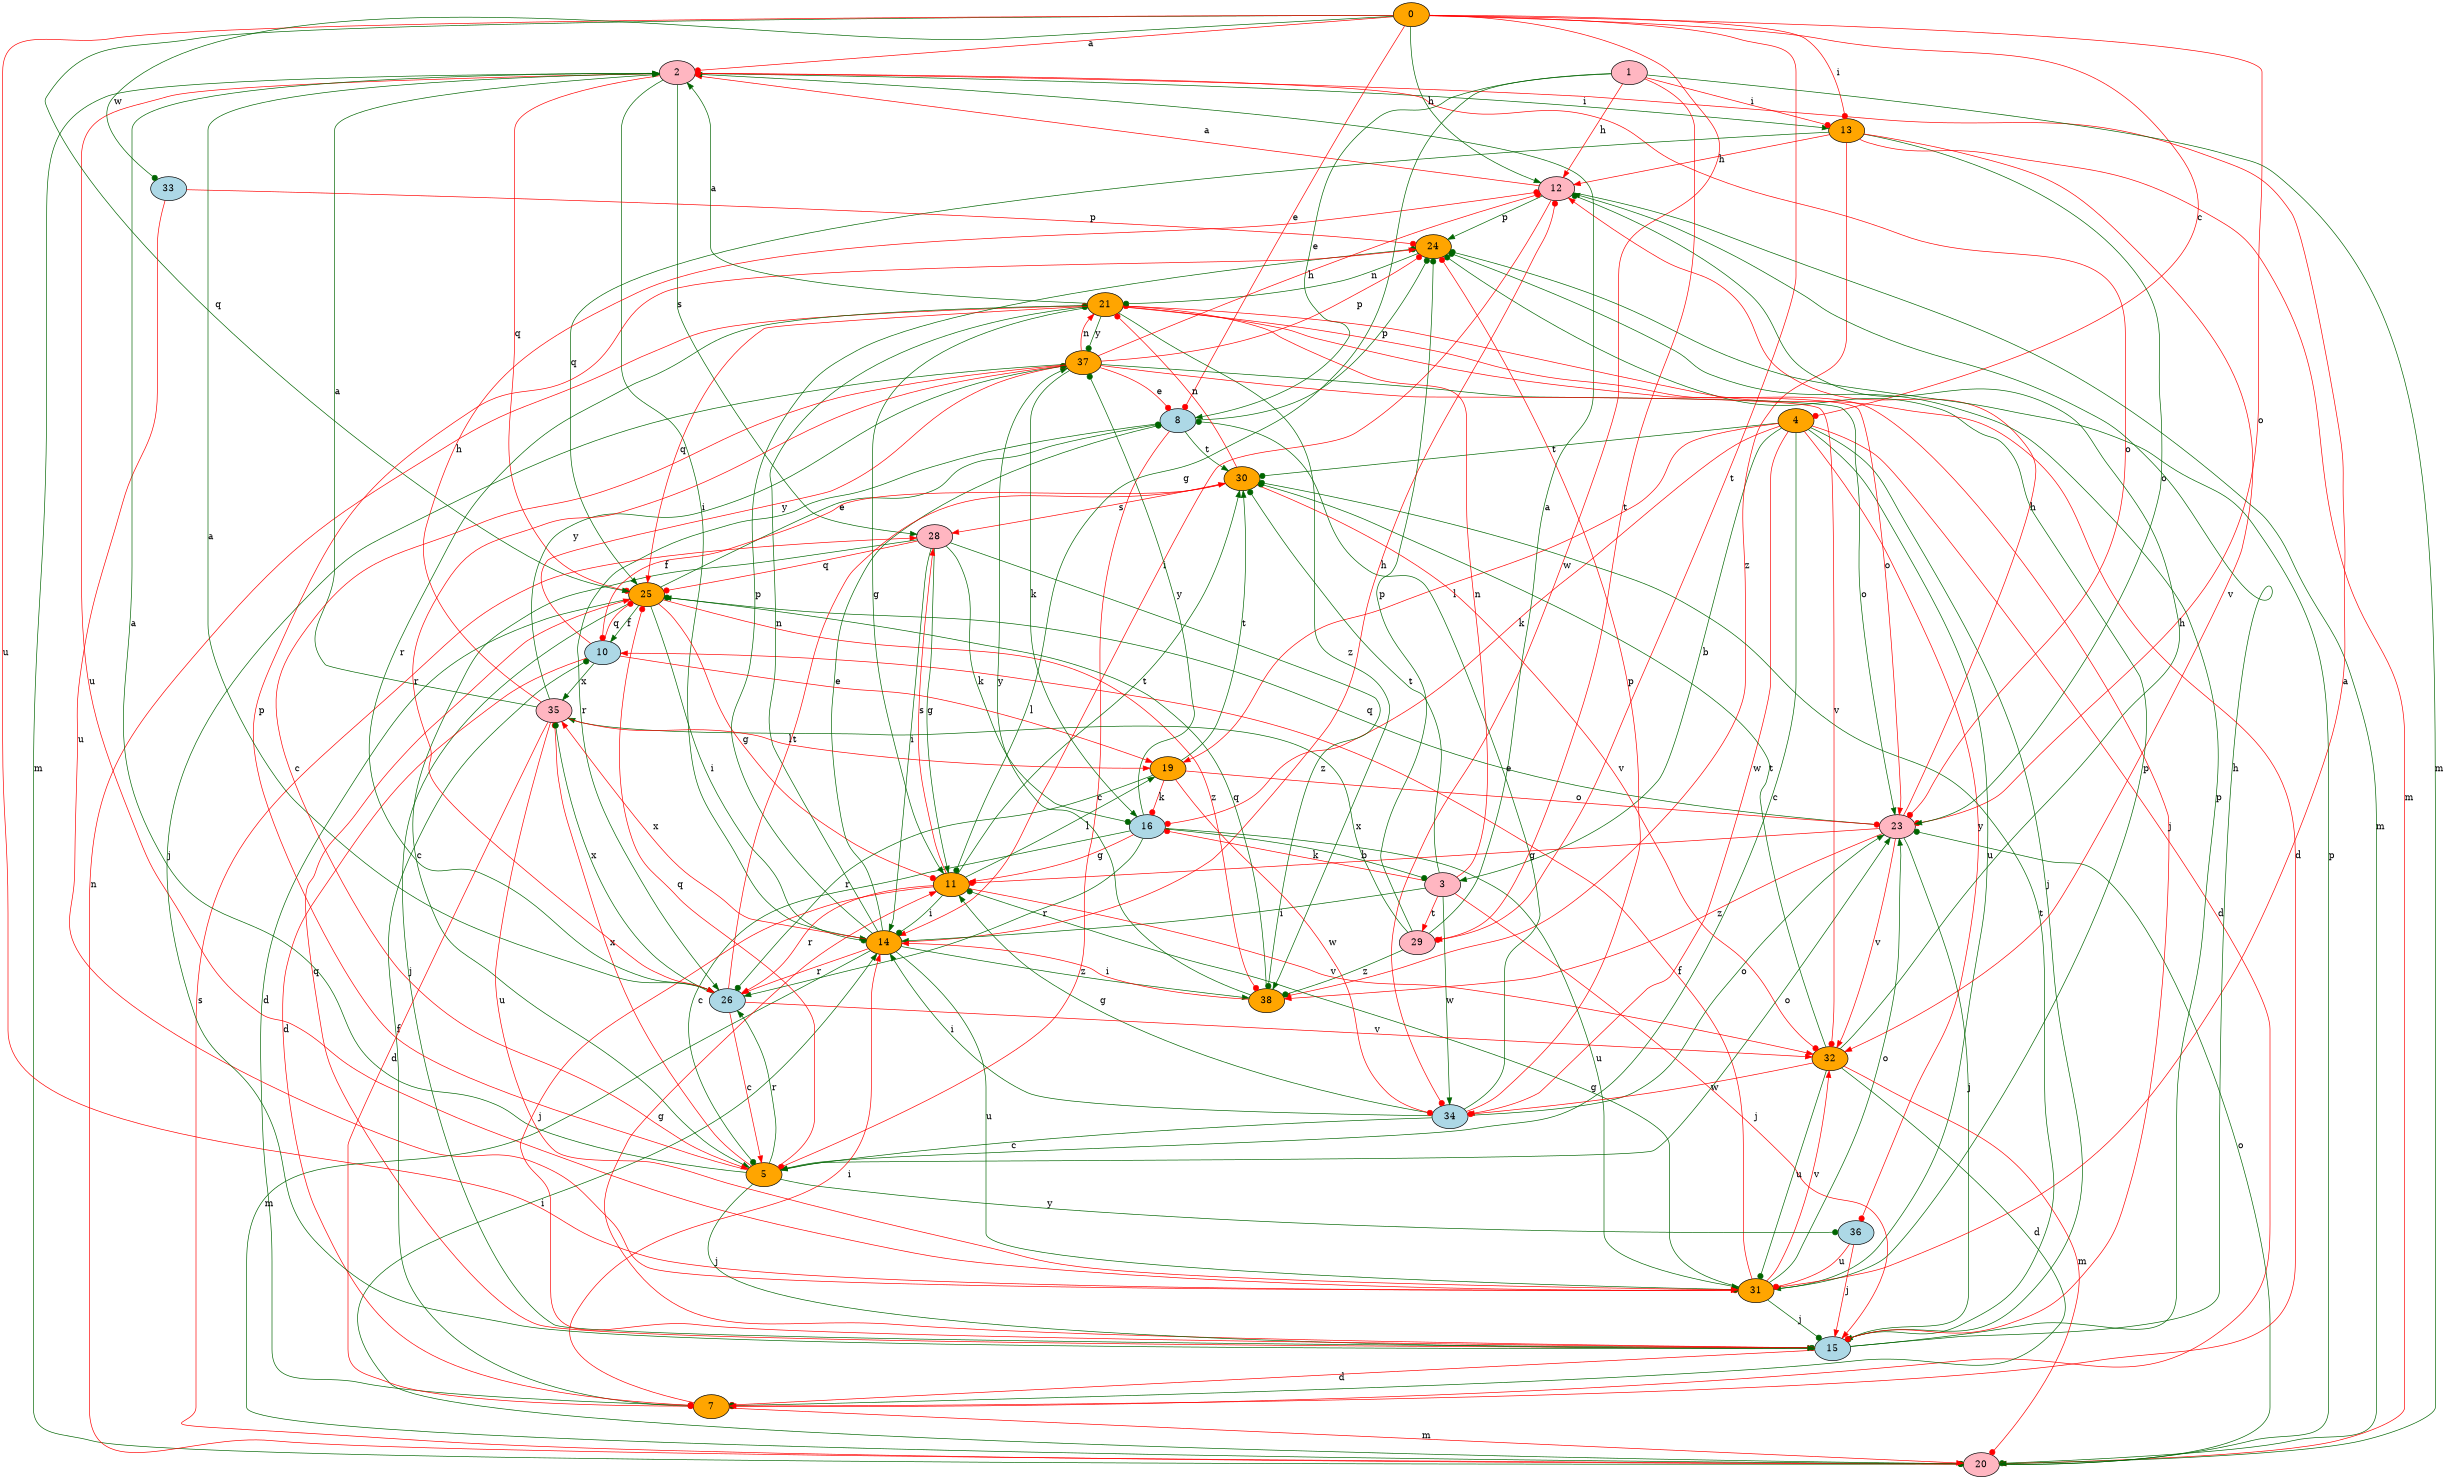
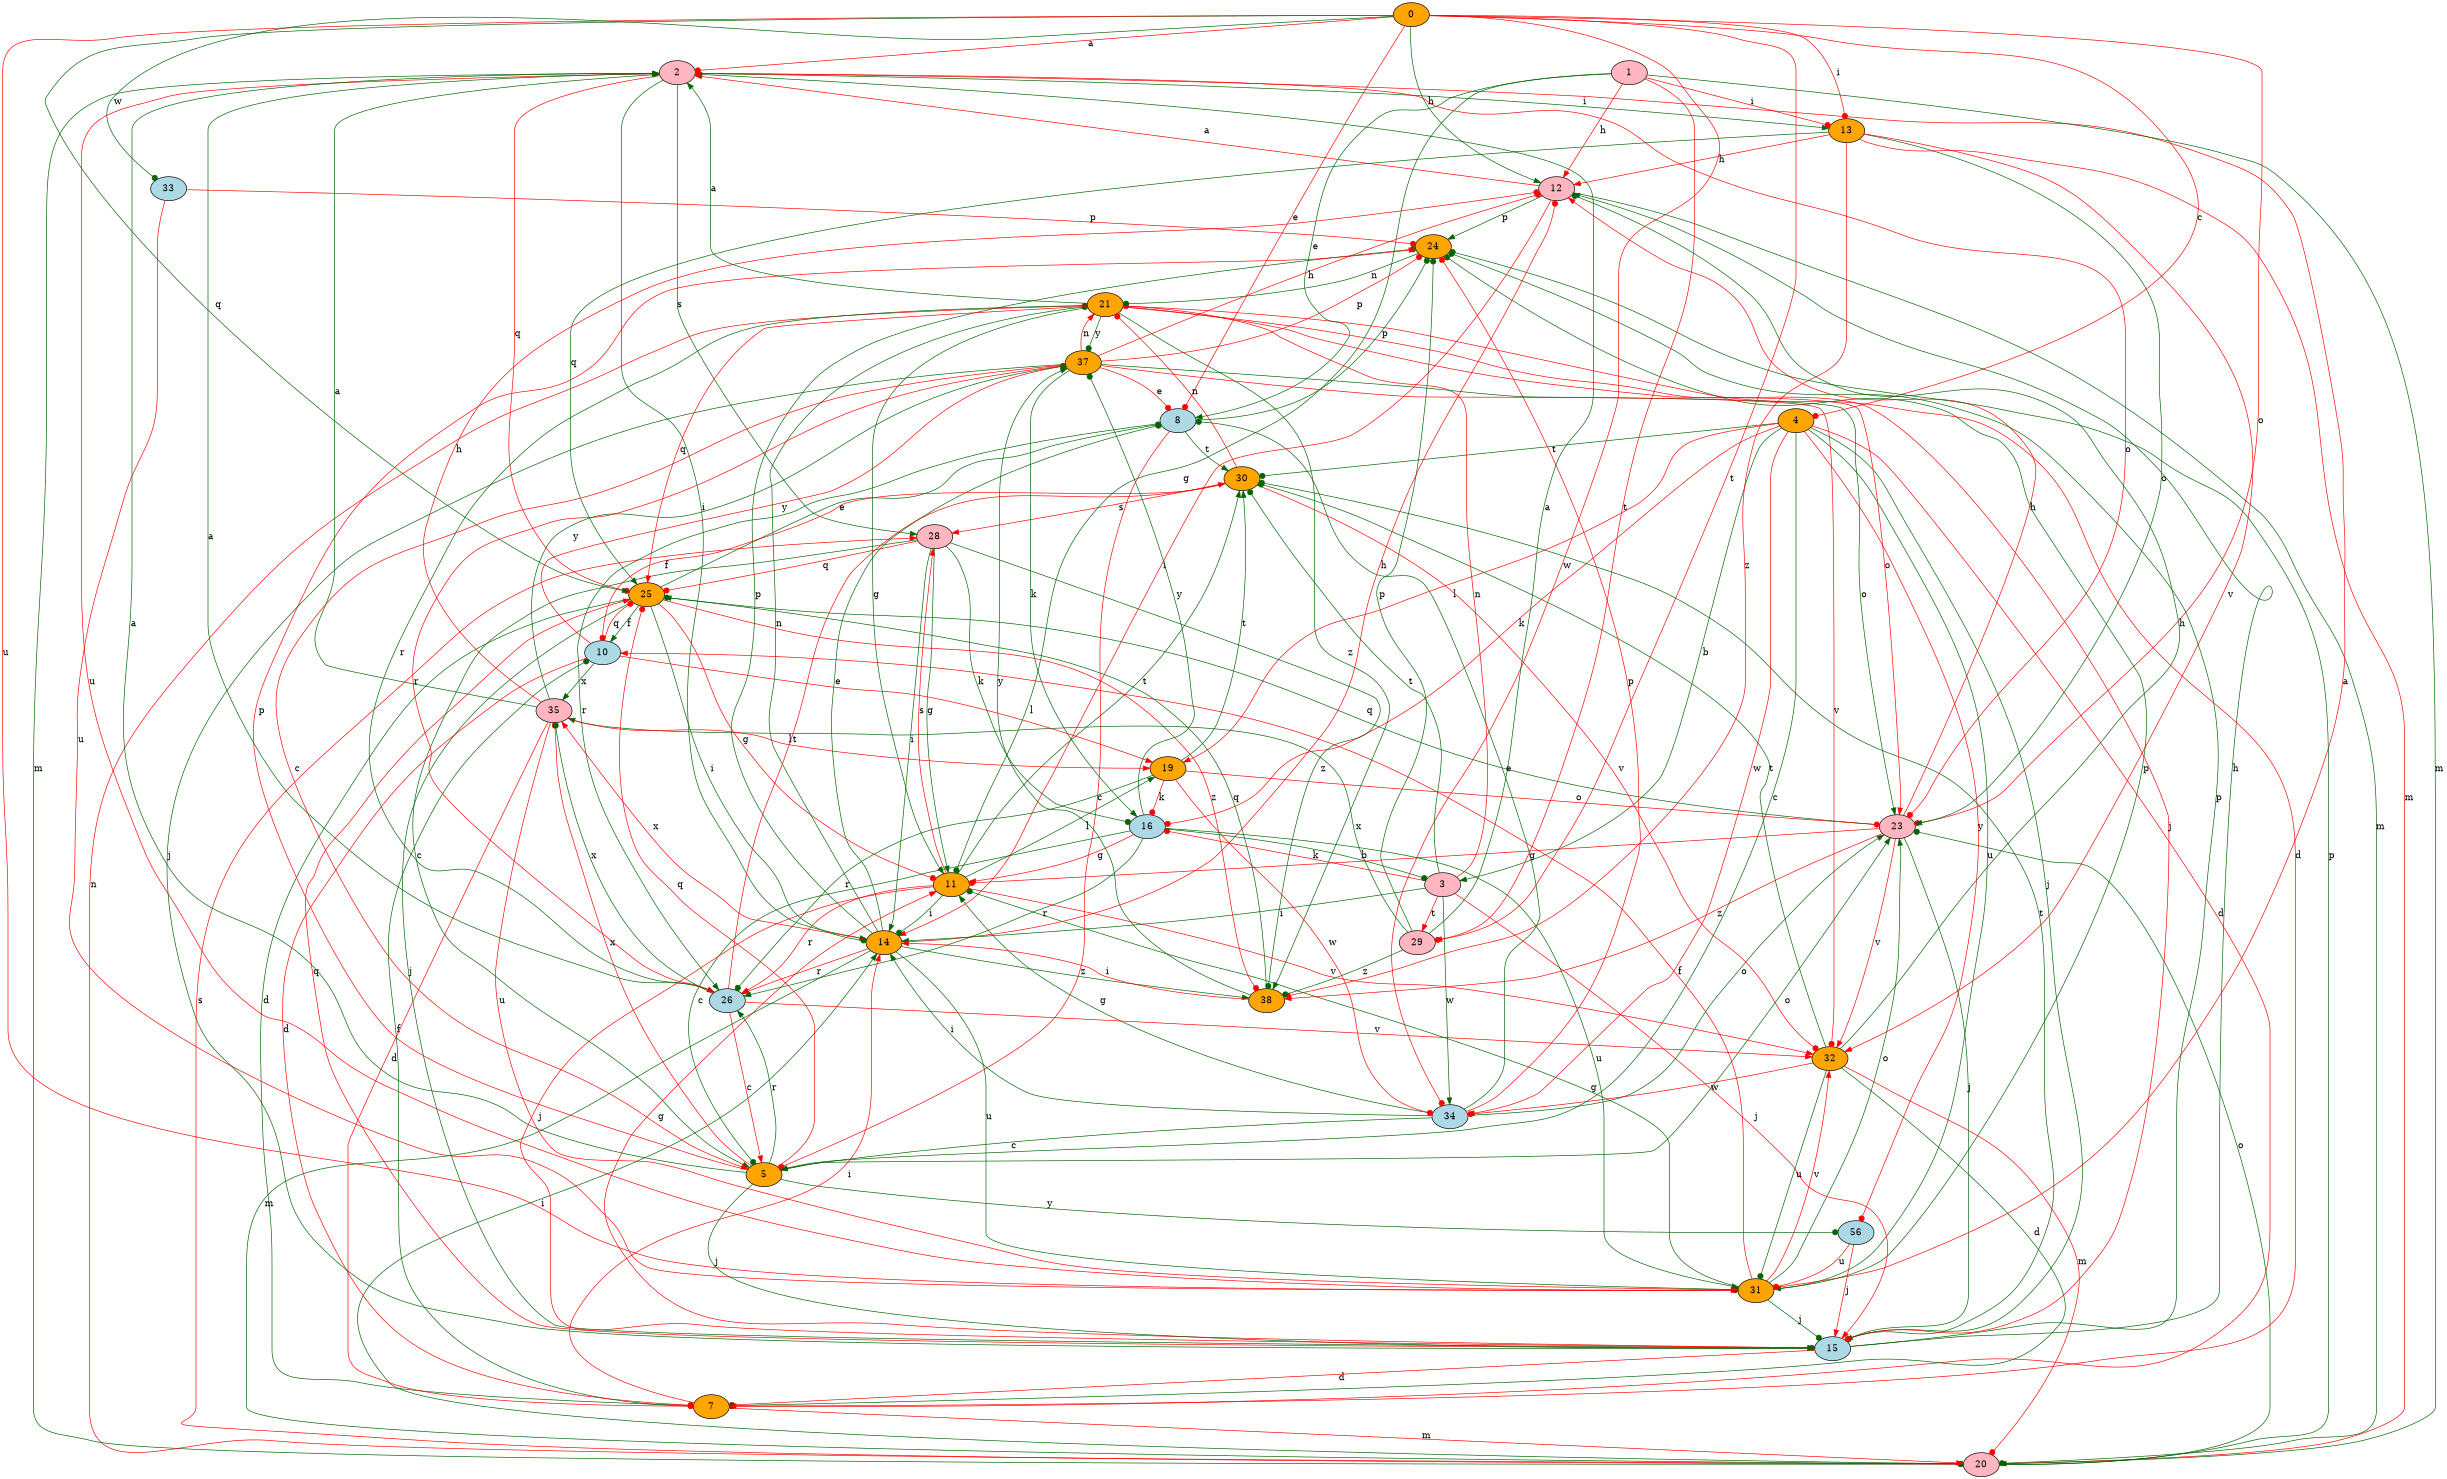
node "36": label "36" -> "56"
